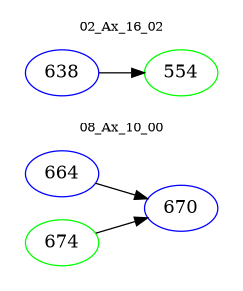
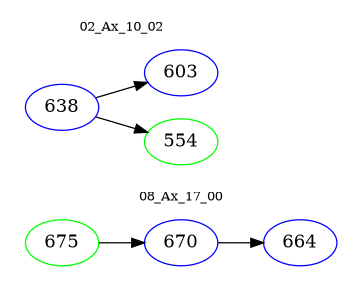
cluster "02_Ax_16_02": label "02_Ax_16_02" -> "02_Ax_10_02"
node "603": added
cluster "08_Ax_10_00": label "08_Ax_10_00" -> "08_Ax_17_00"
edge "664" -> "670": reversed
node "674": label "674" -> "675"
